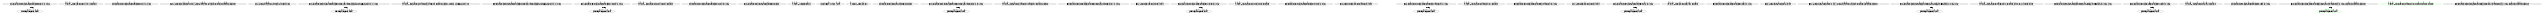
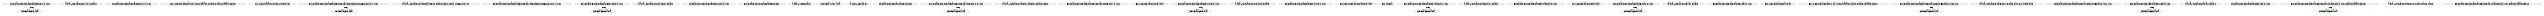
node "Entry Unk.Equal": added
